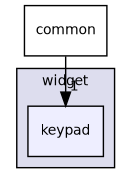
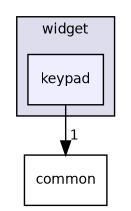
edge "common" -> "keypad": reversed
